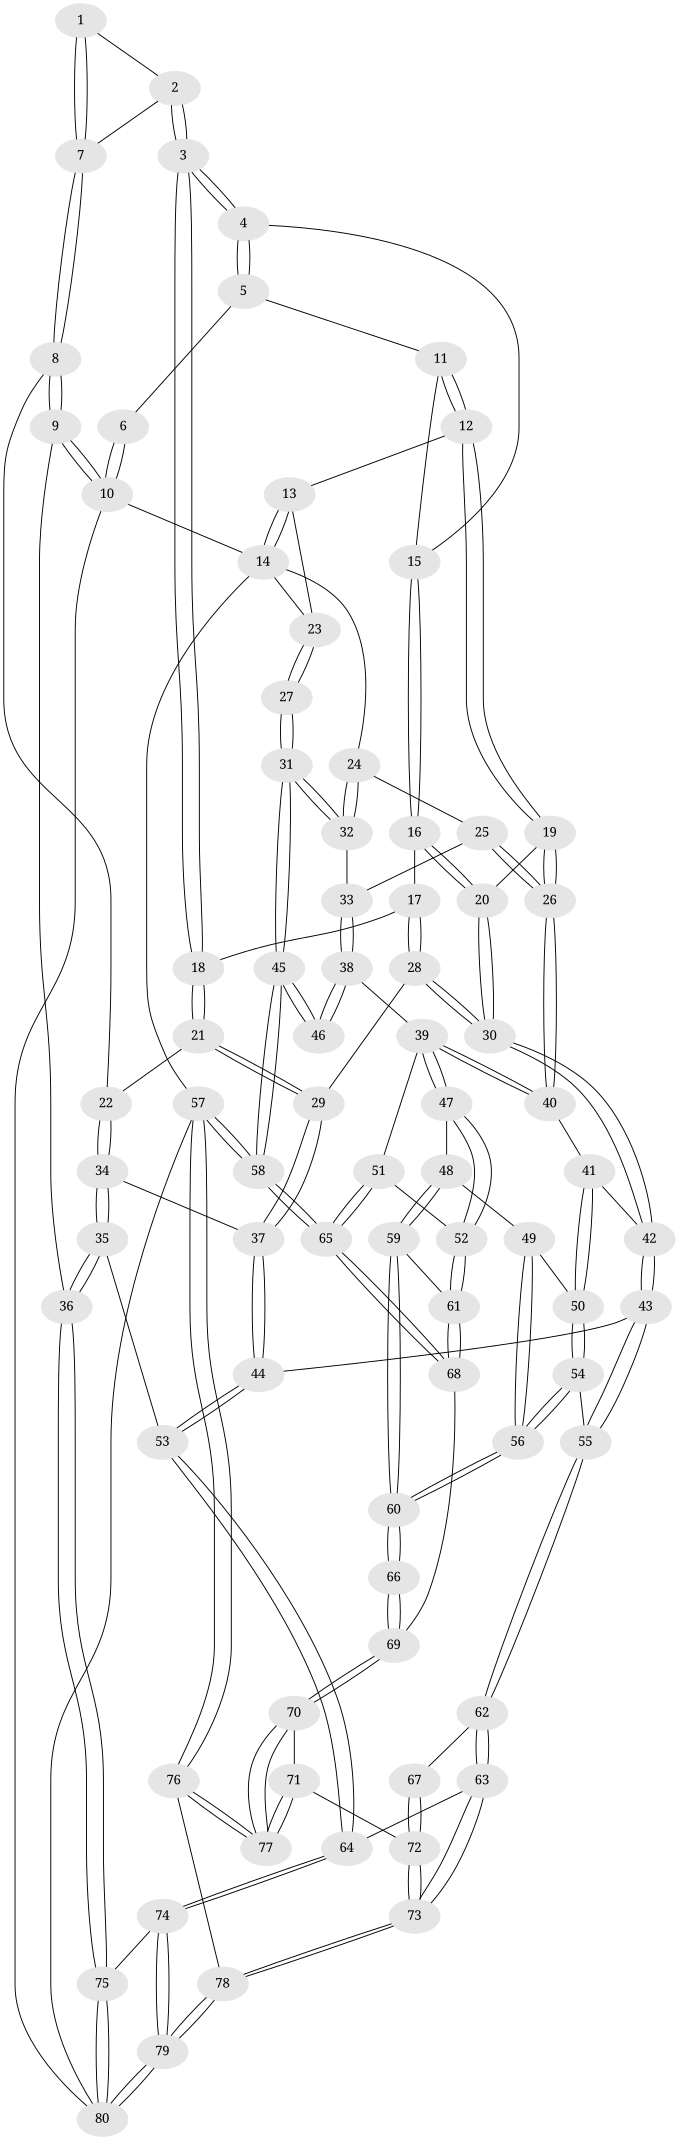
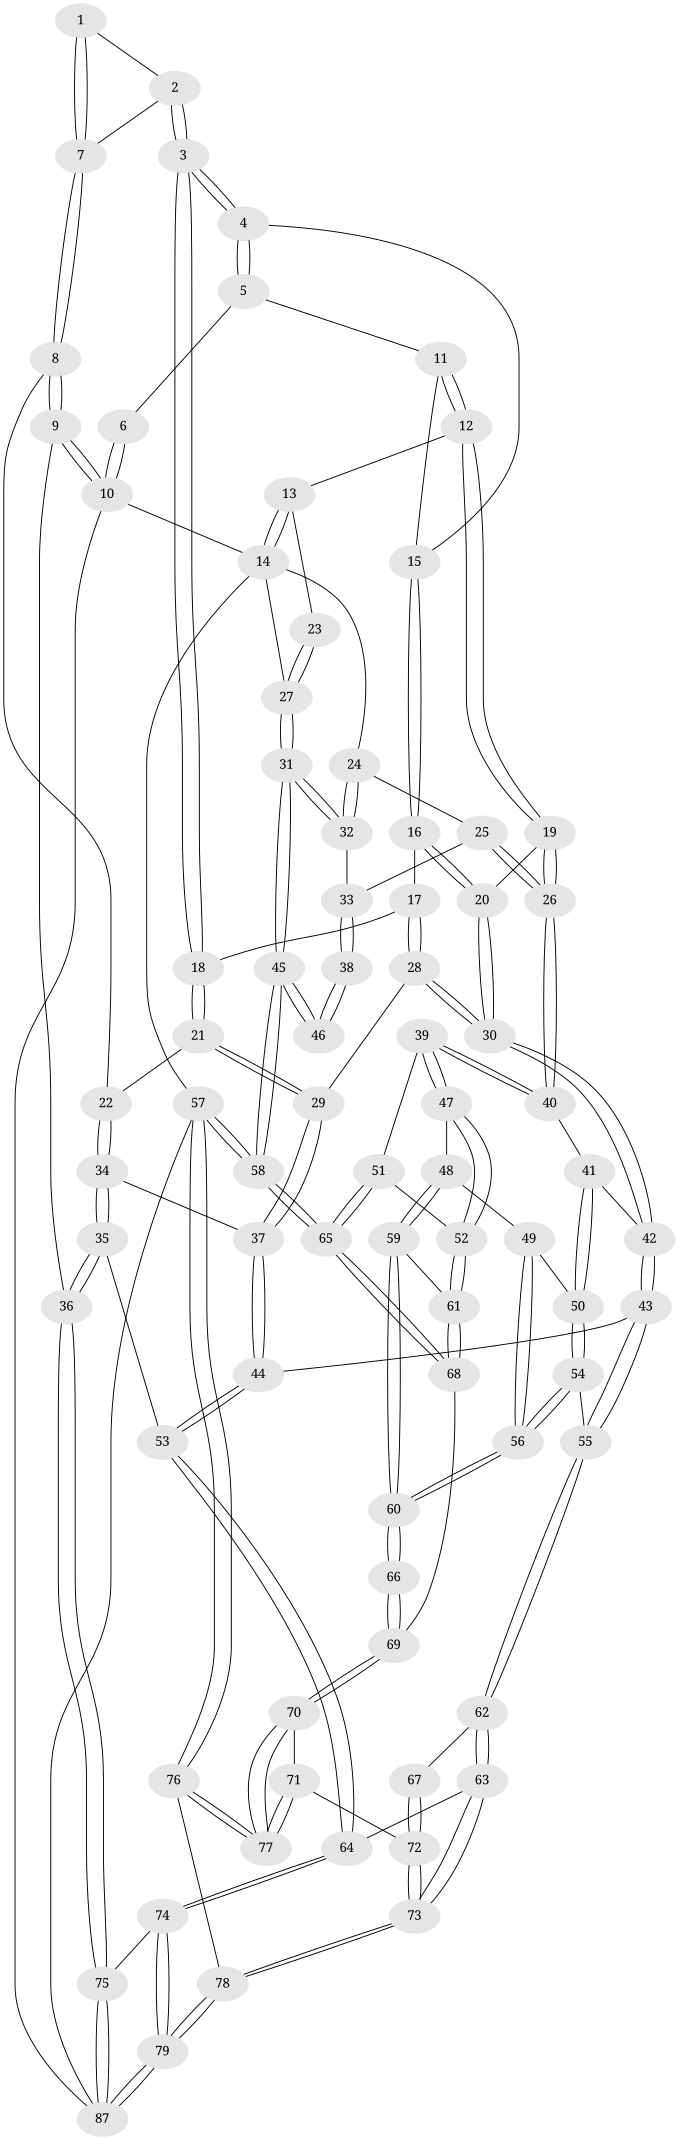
edge "14" -- "23": now "14" -- "27"
edge "38" -- "39": removed
node "80": label "80" -> "87"
